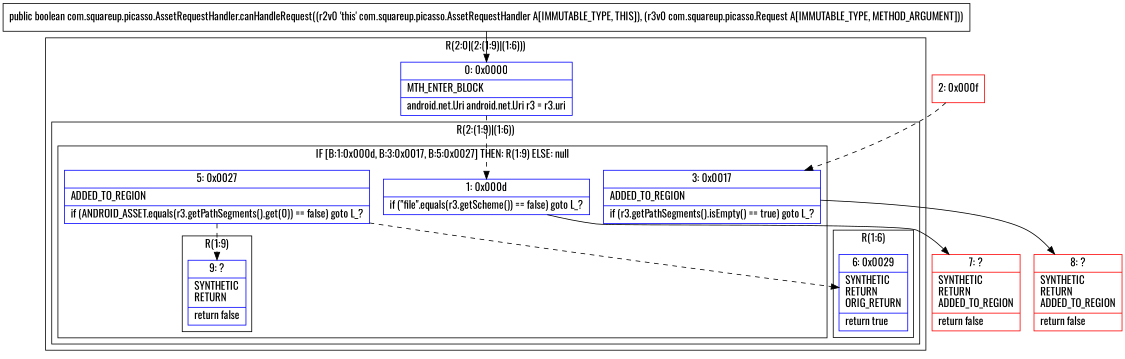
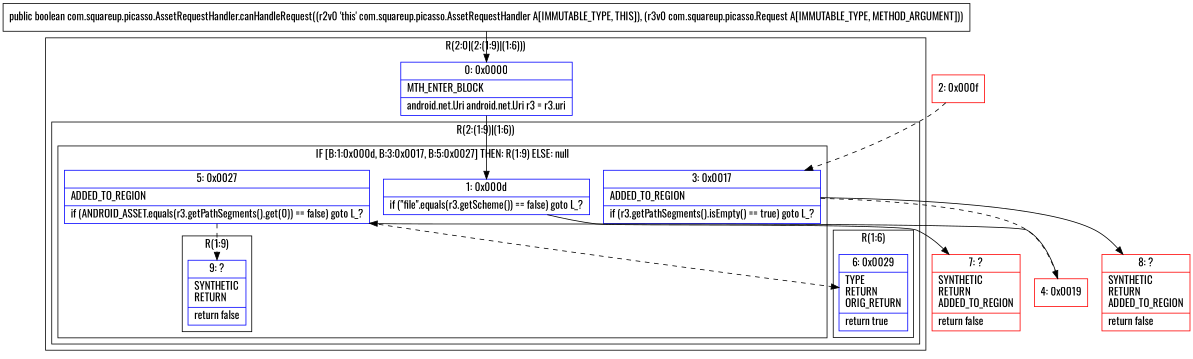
edge "0: 0x0000" -> "1: 0x000d": style dashed -> solid
node "6: 0x0029": text "SYNTHETIC" -> "TYPE"
node "4: 0x0019": added
